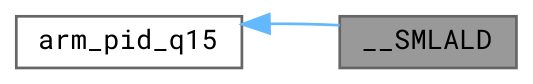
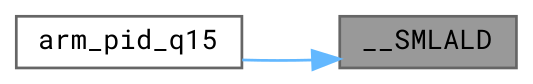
edge "__SMLALD" -> "arm_pid_q15": reversed
